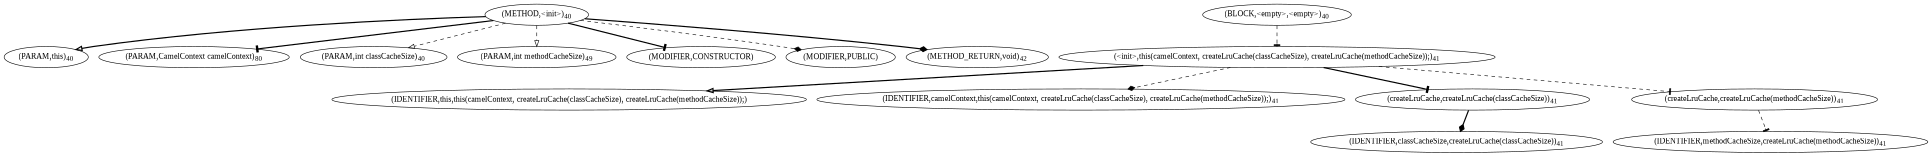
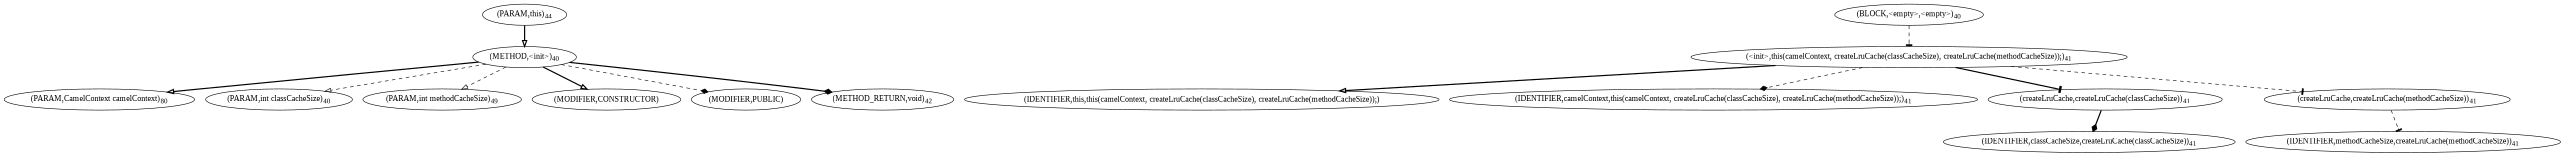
edge "(METHOD,<init>)" -> "(PARAM,this)": reversed
edge "(METHOD,<init>)" -> "(PARAM,CamelContext camelContext)": arrowhead tee -> onormal
edge "(METHOD,<init>)" -> "(MODIFIER,CONSTRUCTOR)": arrowhead tee -> onormal
node "(PARAM,this)": text "40" -> "44"
